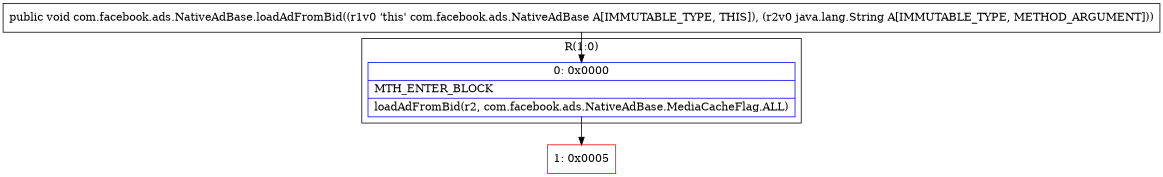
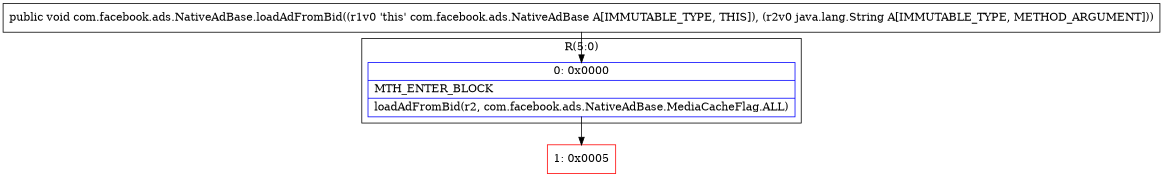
cluster "R(1:0)": label "R(1:0)" -> "R(5:0)"
